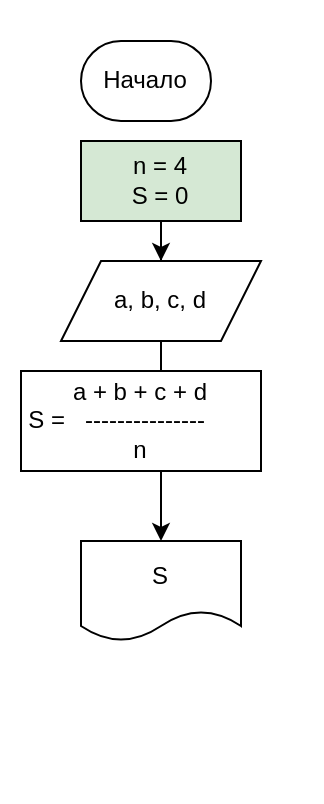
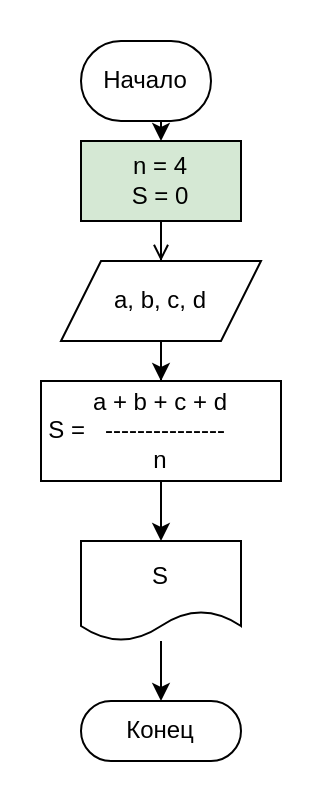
edge "Начало" -> "n = 4 S = 0": added
edge "n = 4 S = 0" -> "a, b, c, d": arrowhead classic -> open
node "a + b + c + d S = --------------- n": moved (141, 421) -> (161, 431)
edge "S" -> "Конец": added
node "Конец": added
